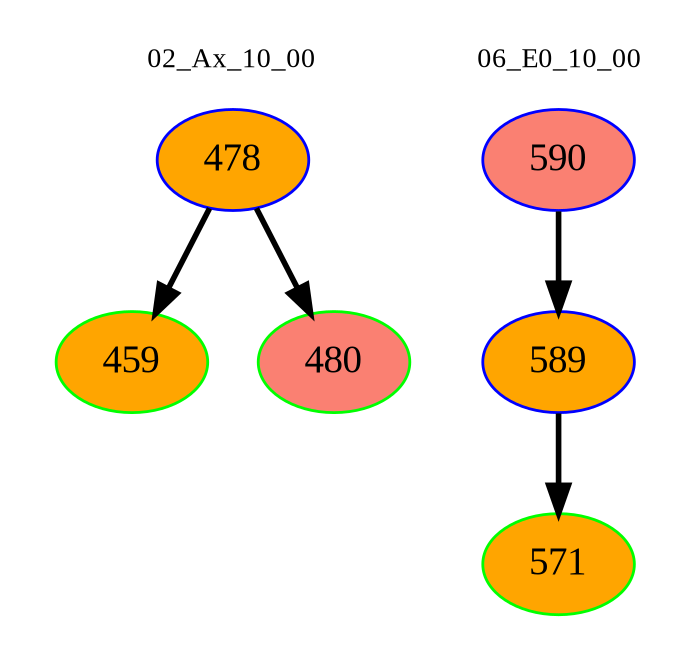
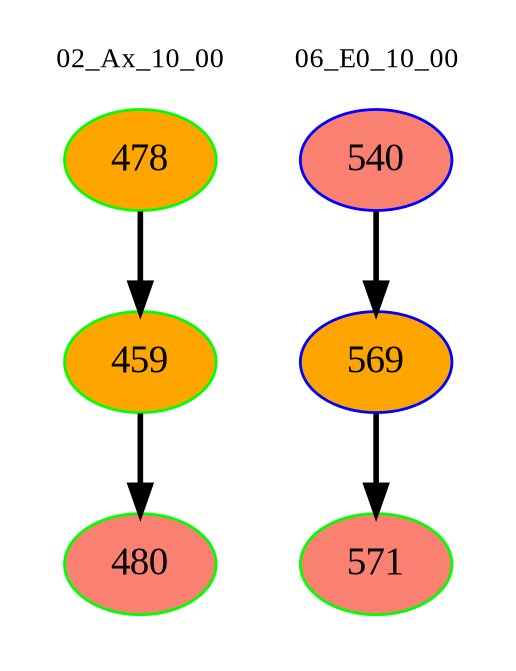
node "478": color blue -> green
node "590": label "590" -> "540"
edge "478" -> "480": now "459" -> "480"
node "589": label "589" -> "569"
node "571": fillcolor orange -> salmon
